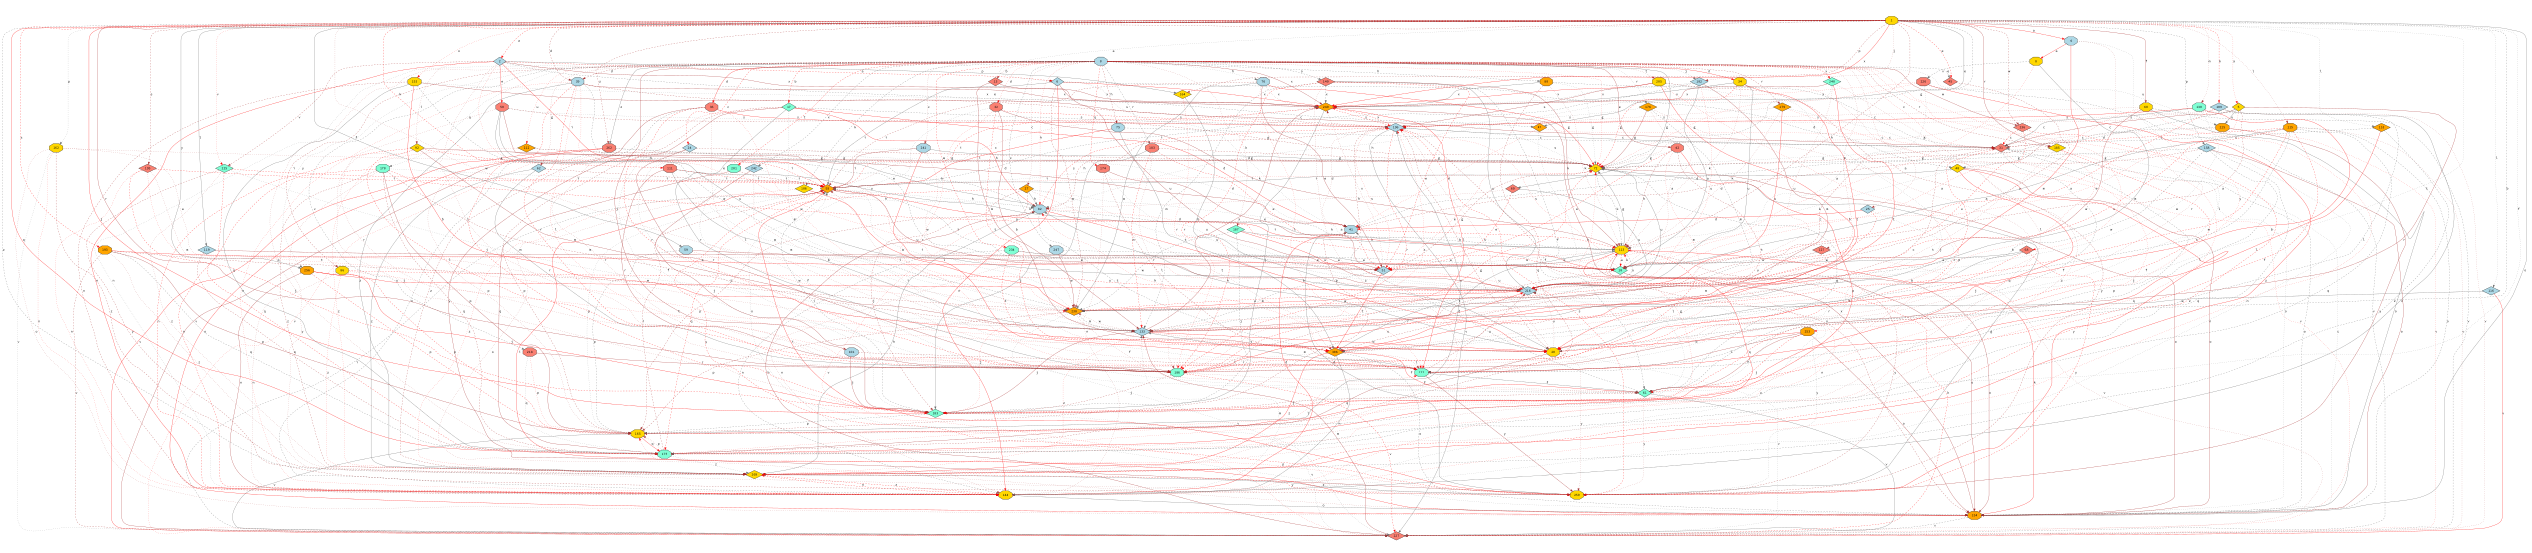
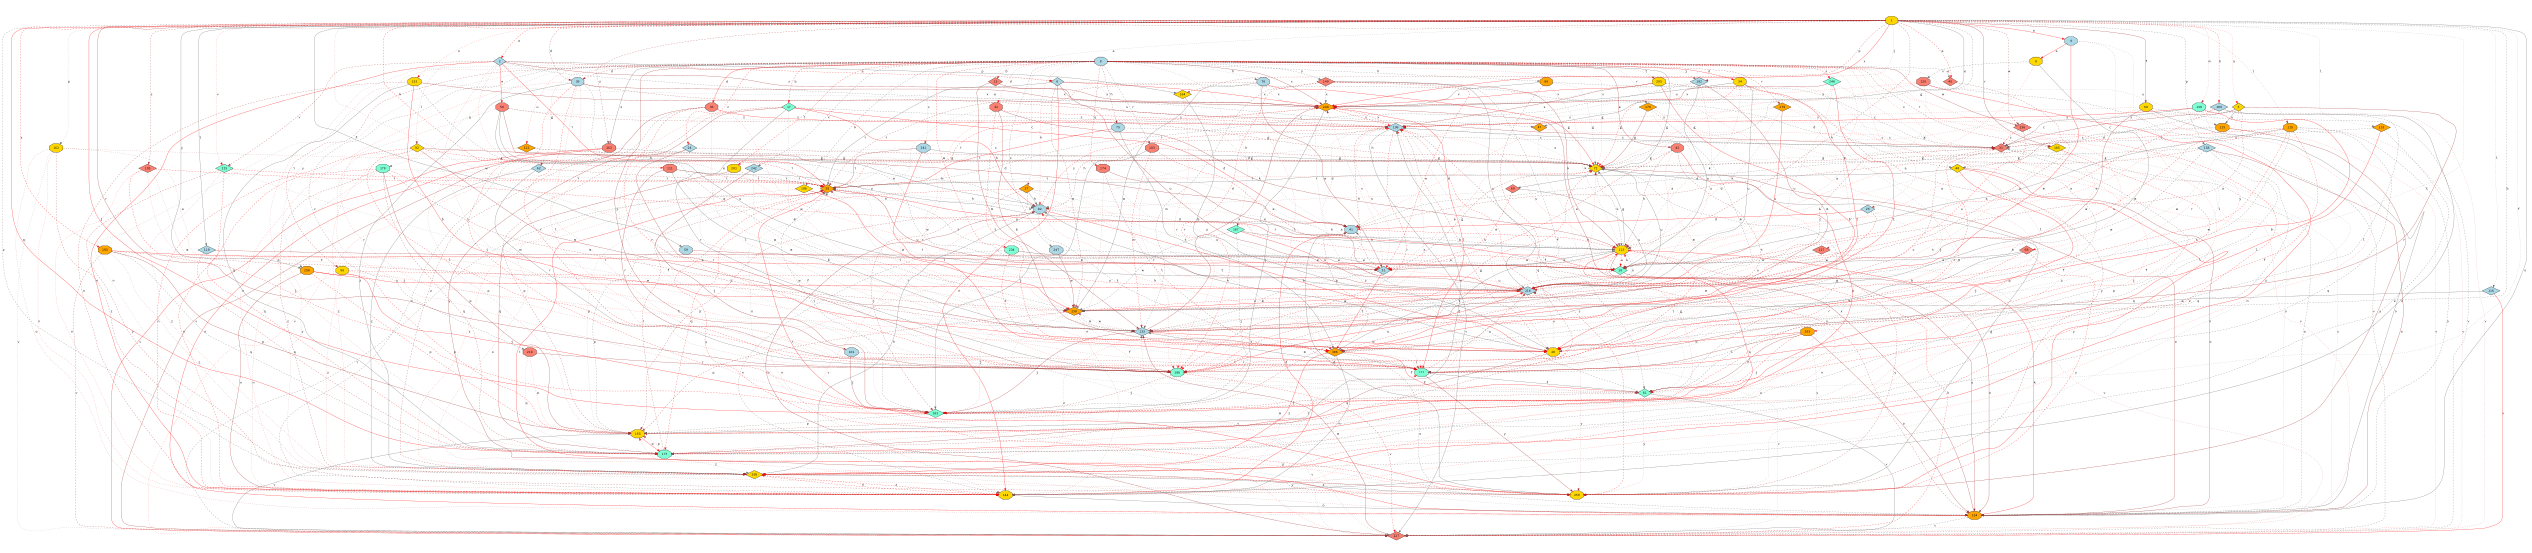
node "201": fillcolor aquamarine -> gold
